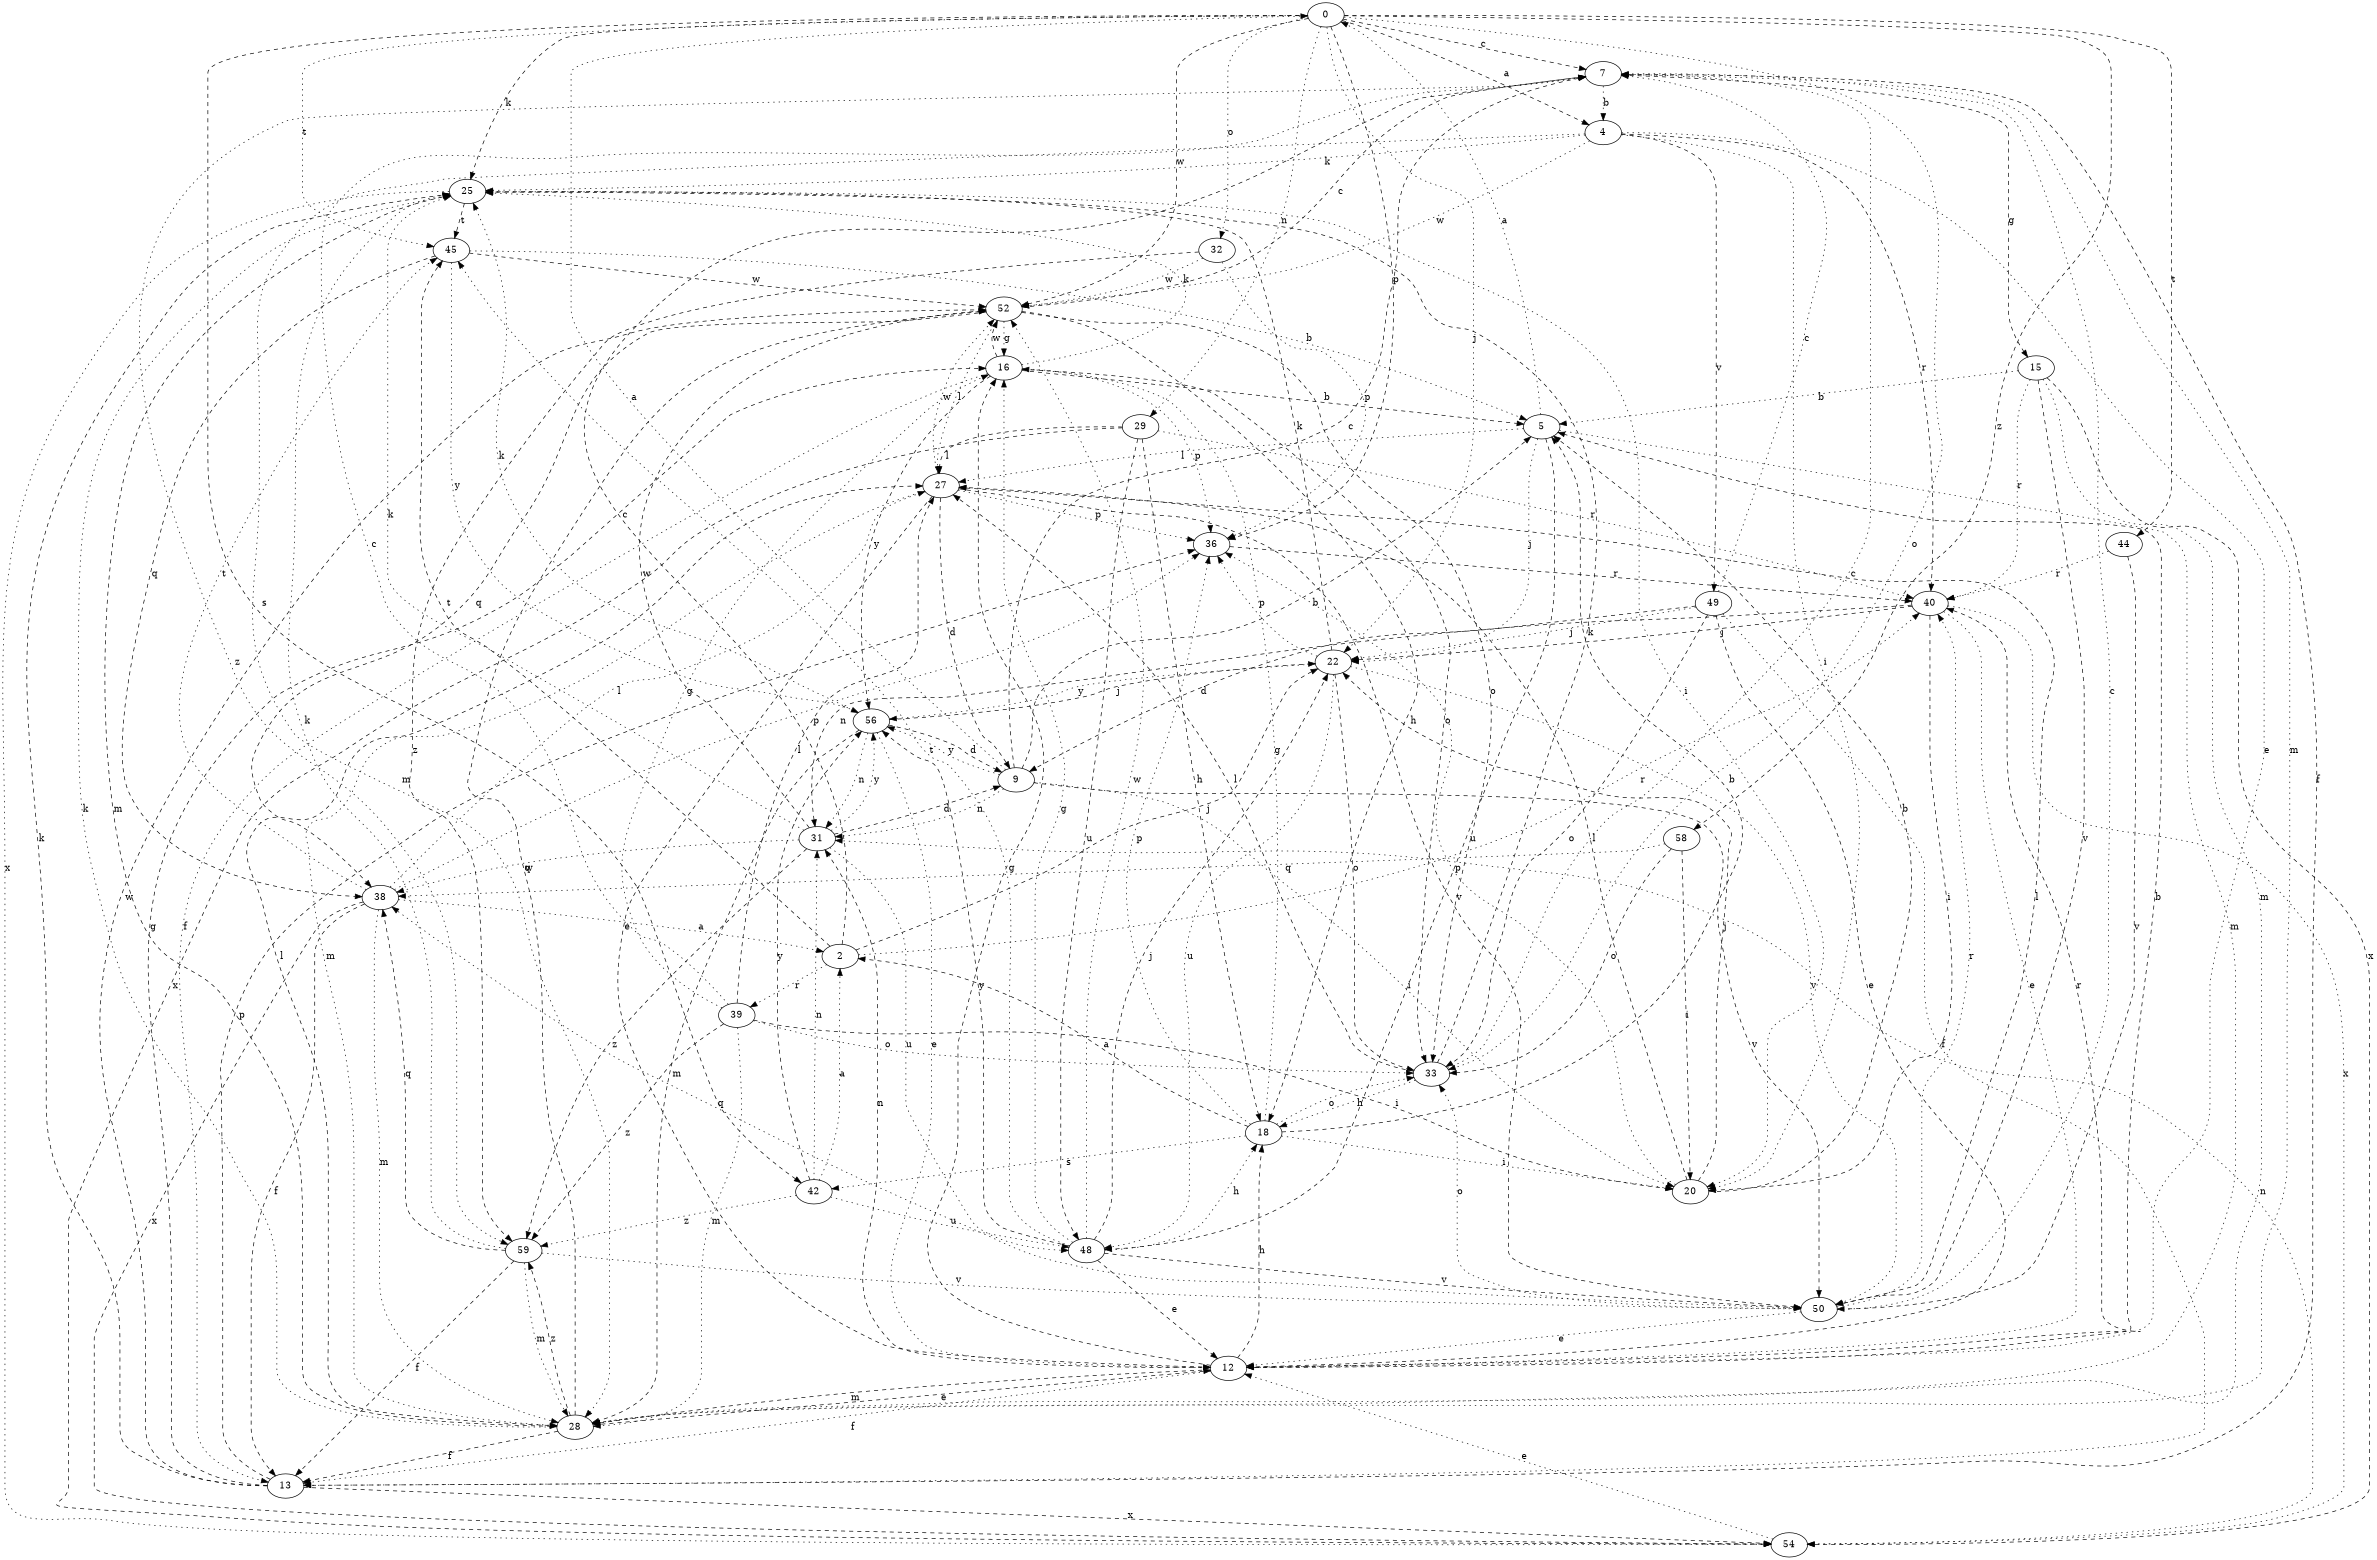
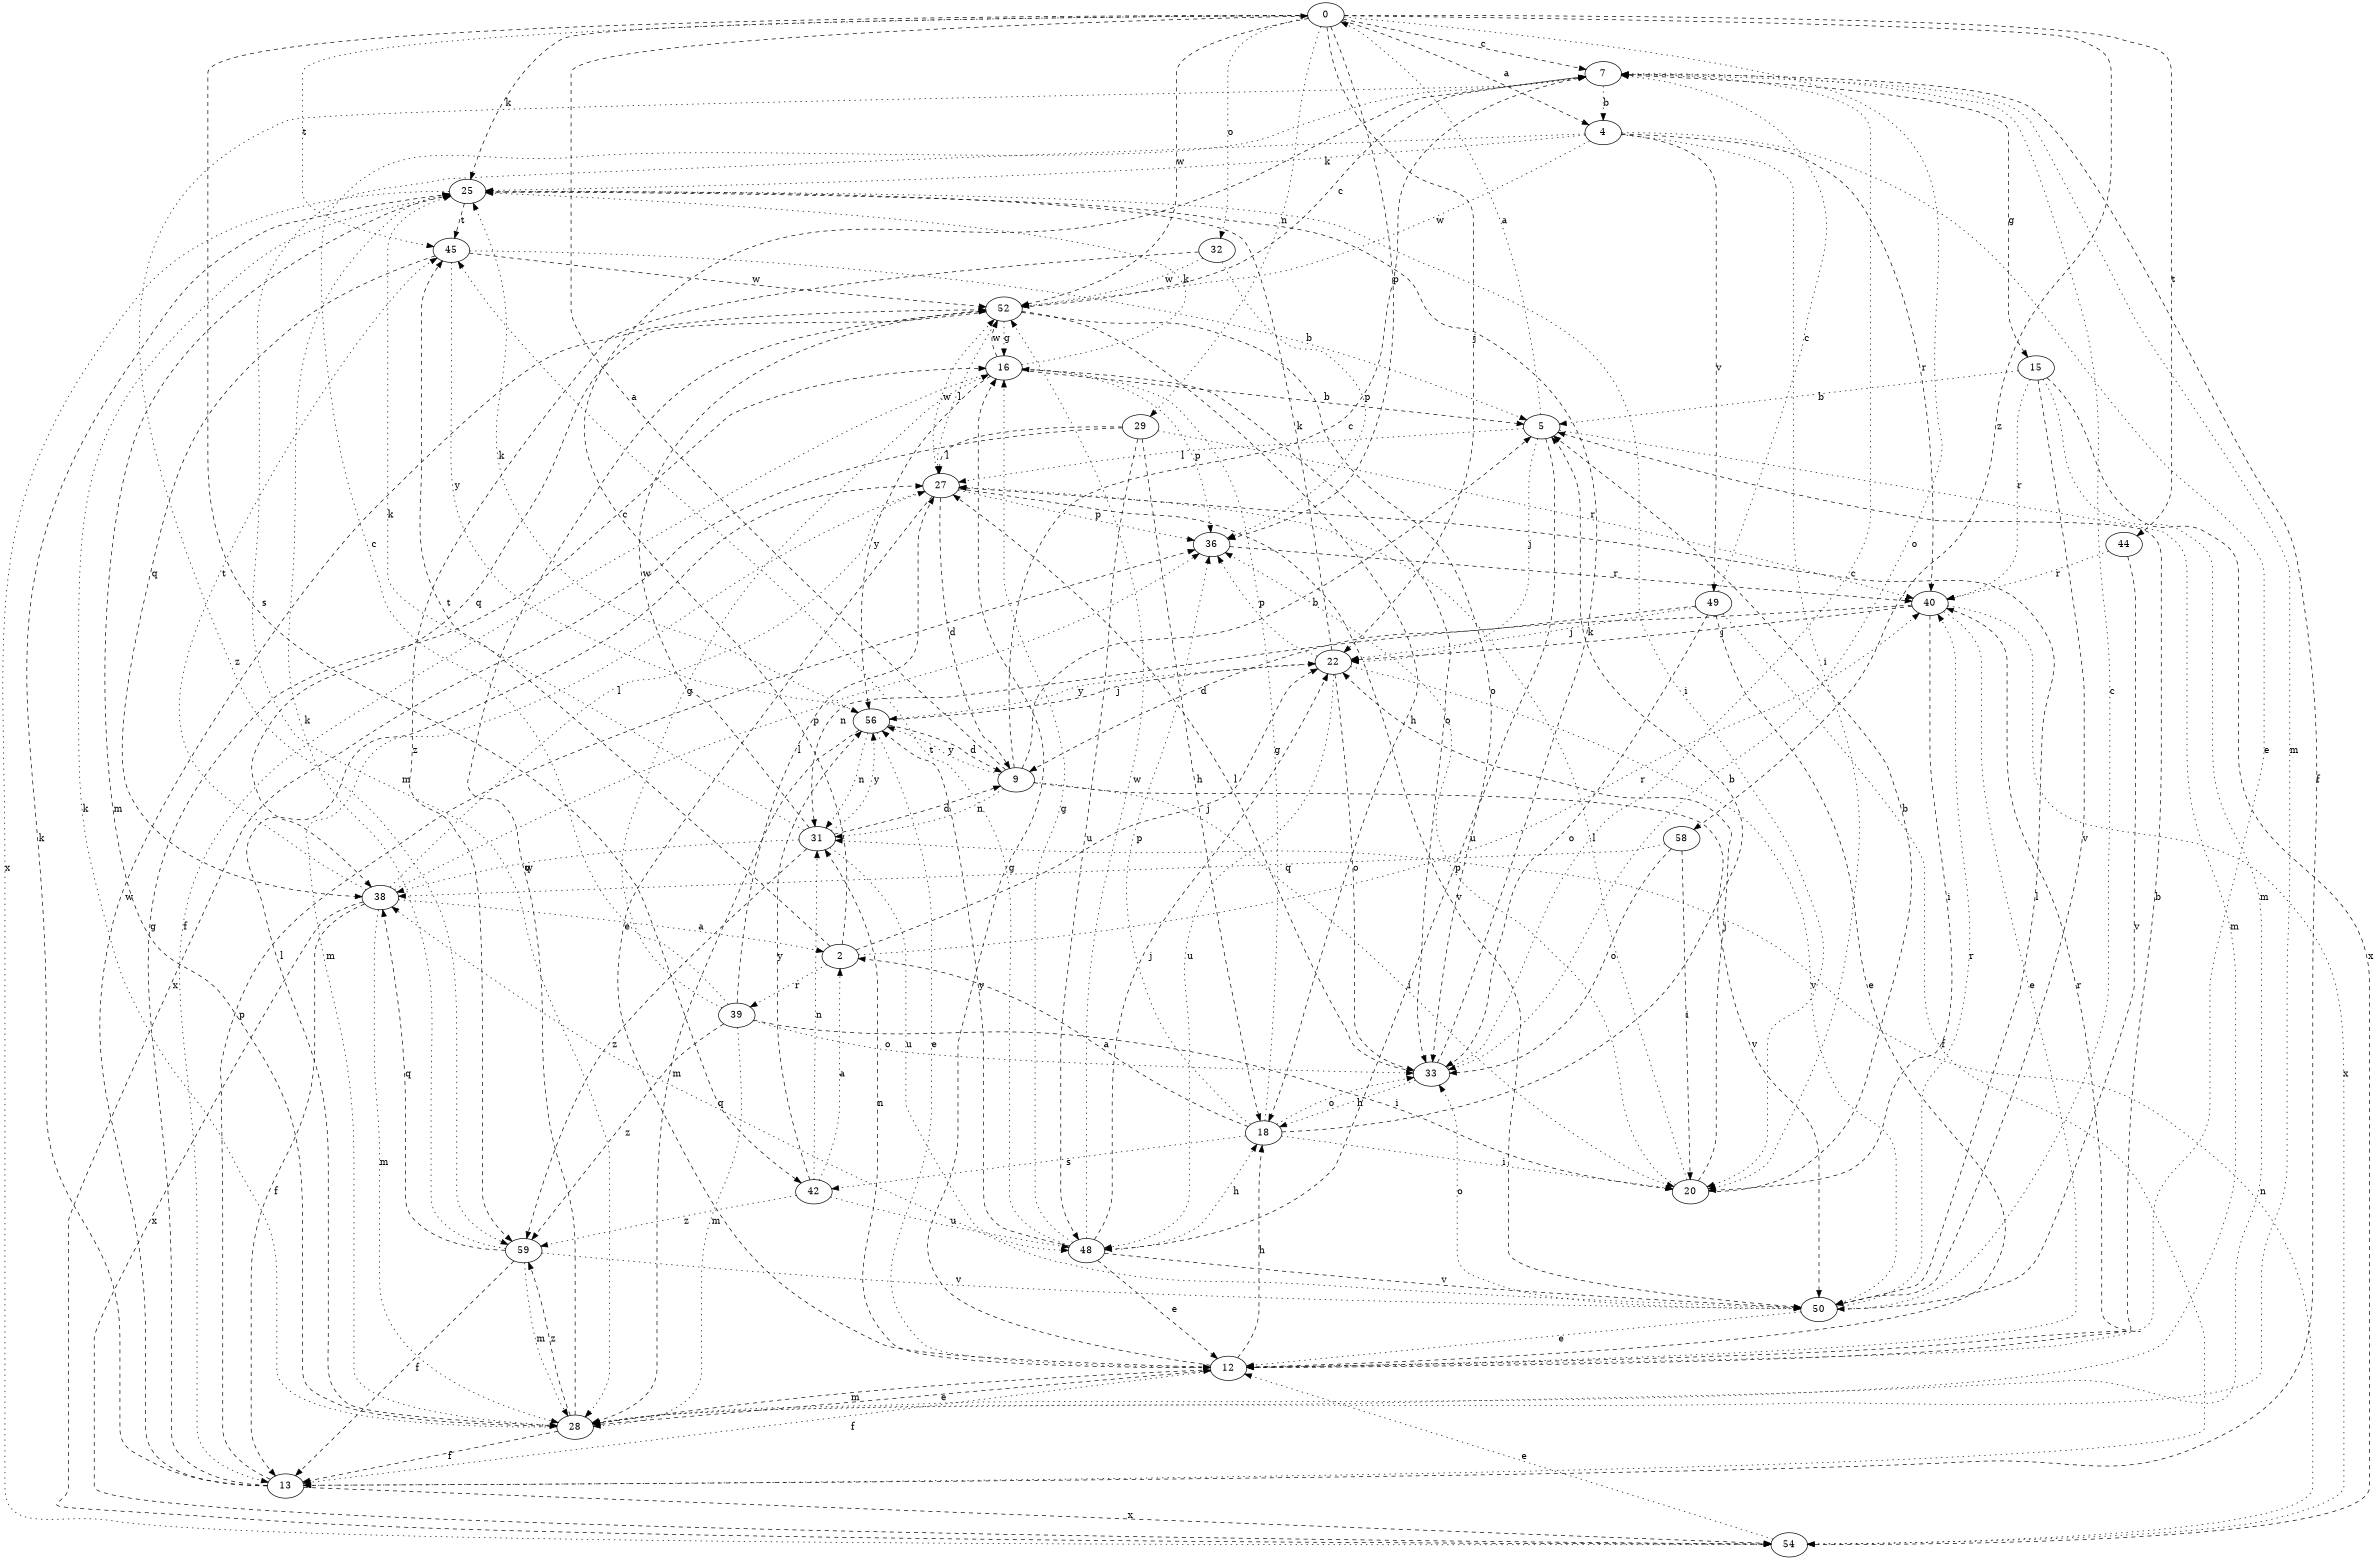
edge "9" -> "0": style dotted -> dashed
edge "0" -> "22": style dotted -> dashed
edge "20" -> "27": style dashed -> dotted
